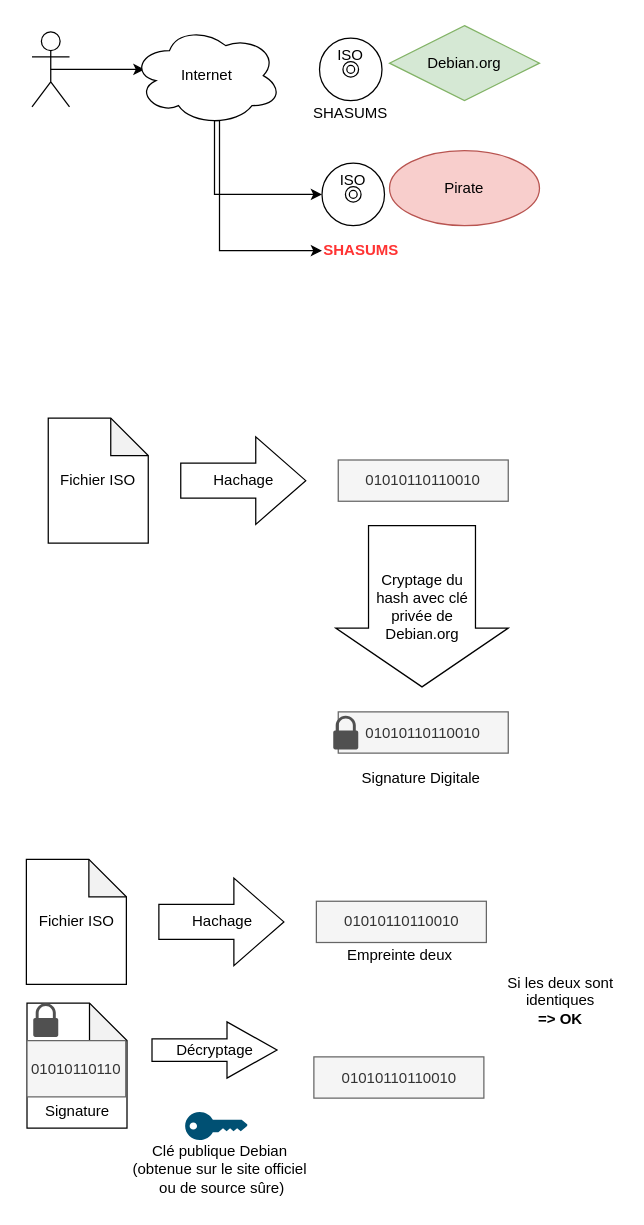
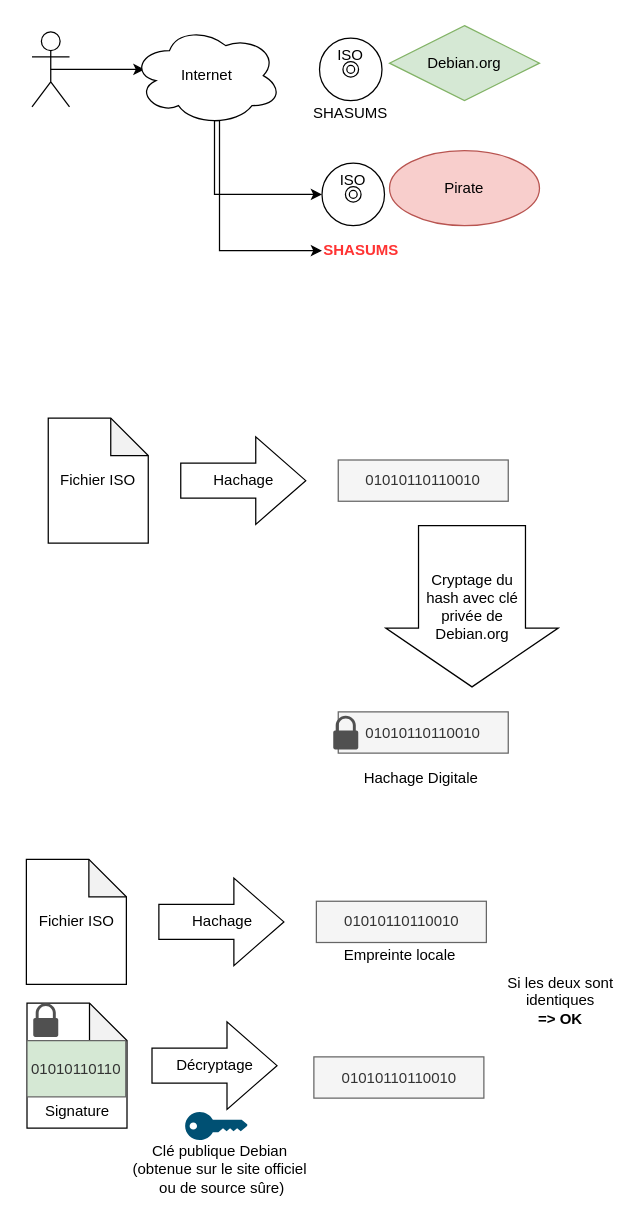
node "Cryptage du hash avec clé privée de Debian.org": moved (422, 606) -> (472, 606)
node "Signature Digitale": label "Signature Digitale" -> "Hachage Digitale"
node "Empreinte deux": label "Empreinte deux" -> "Empreinte locale"
node "Décryptage": size 125x56 -> 125x88
node "01010110110": fillcolor #f5f5f5 -> #d5e8d4
